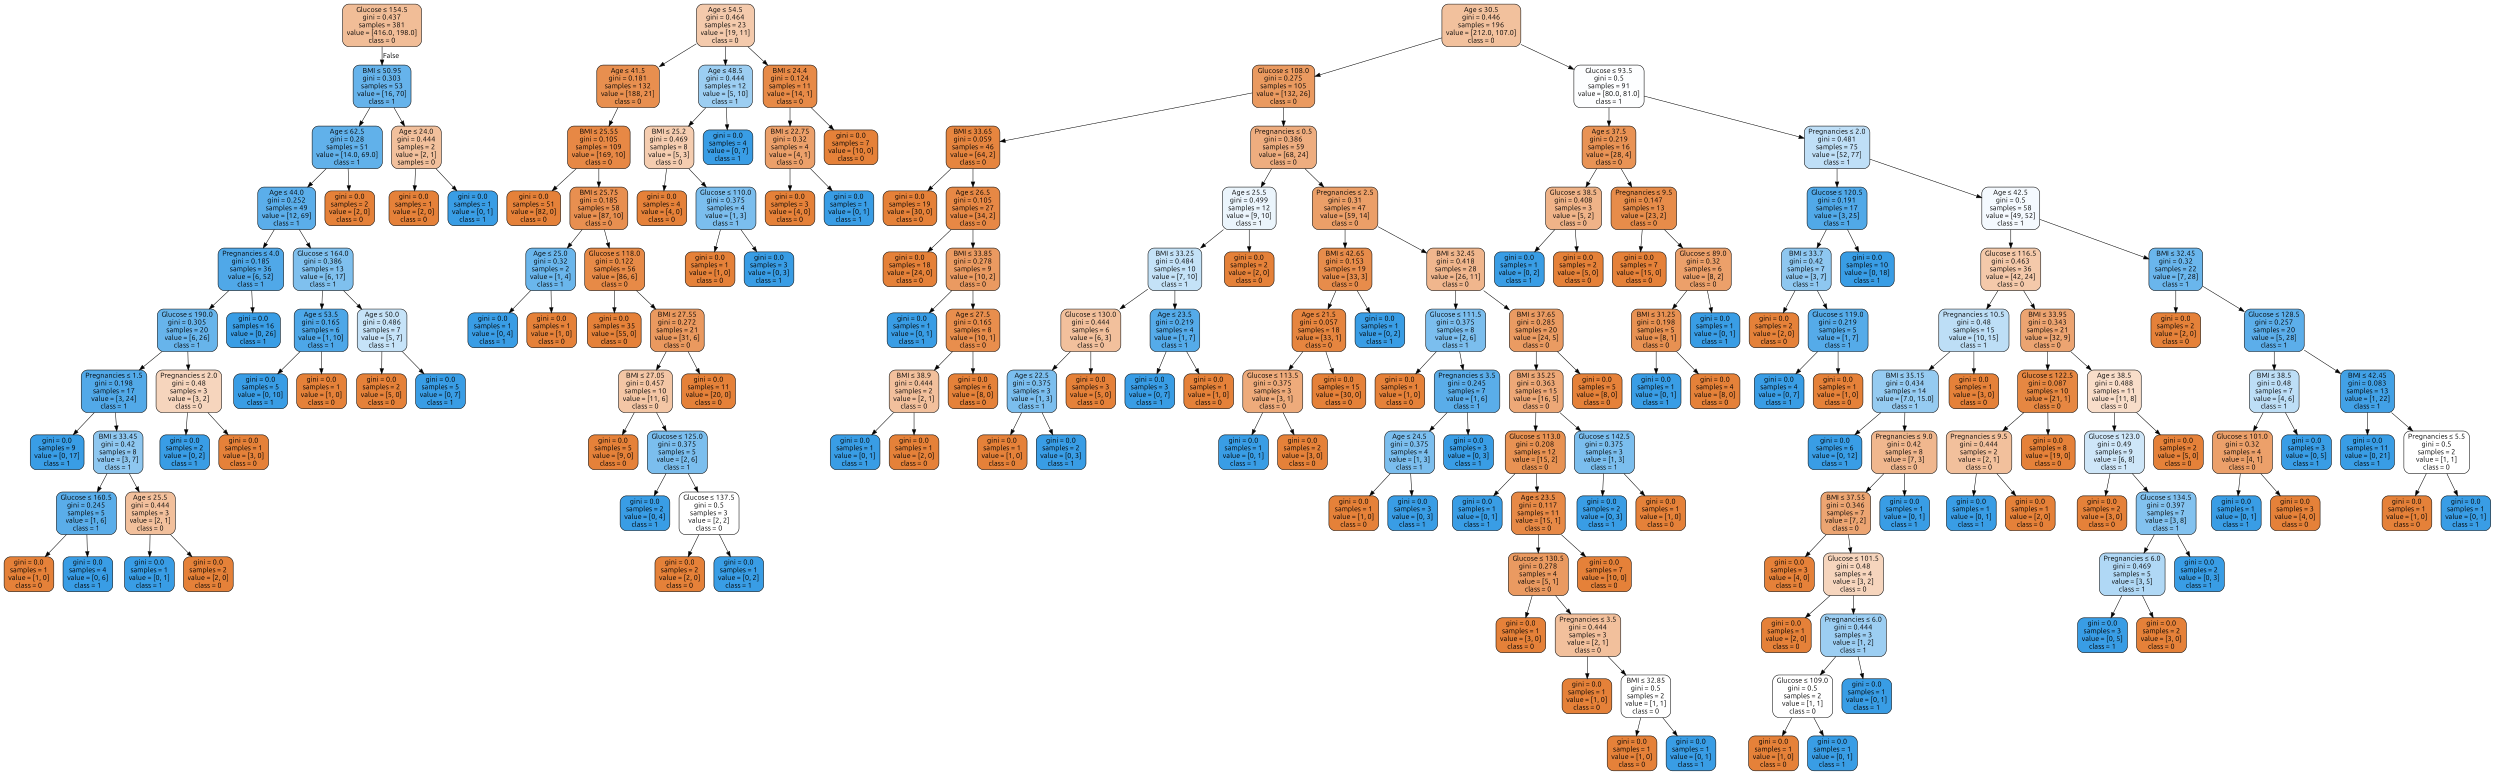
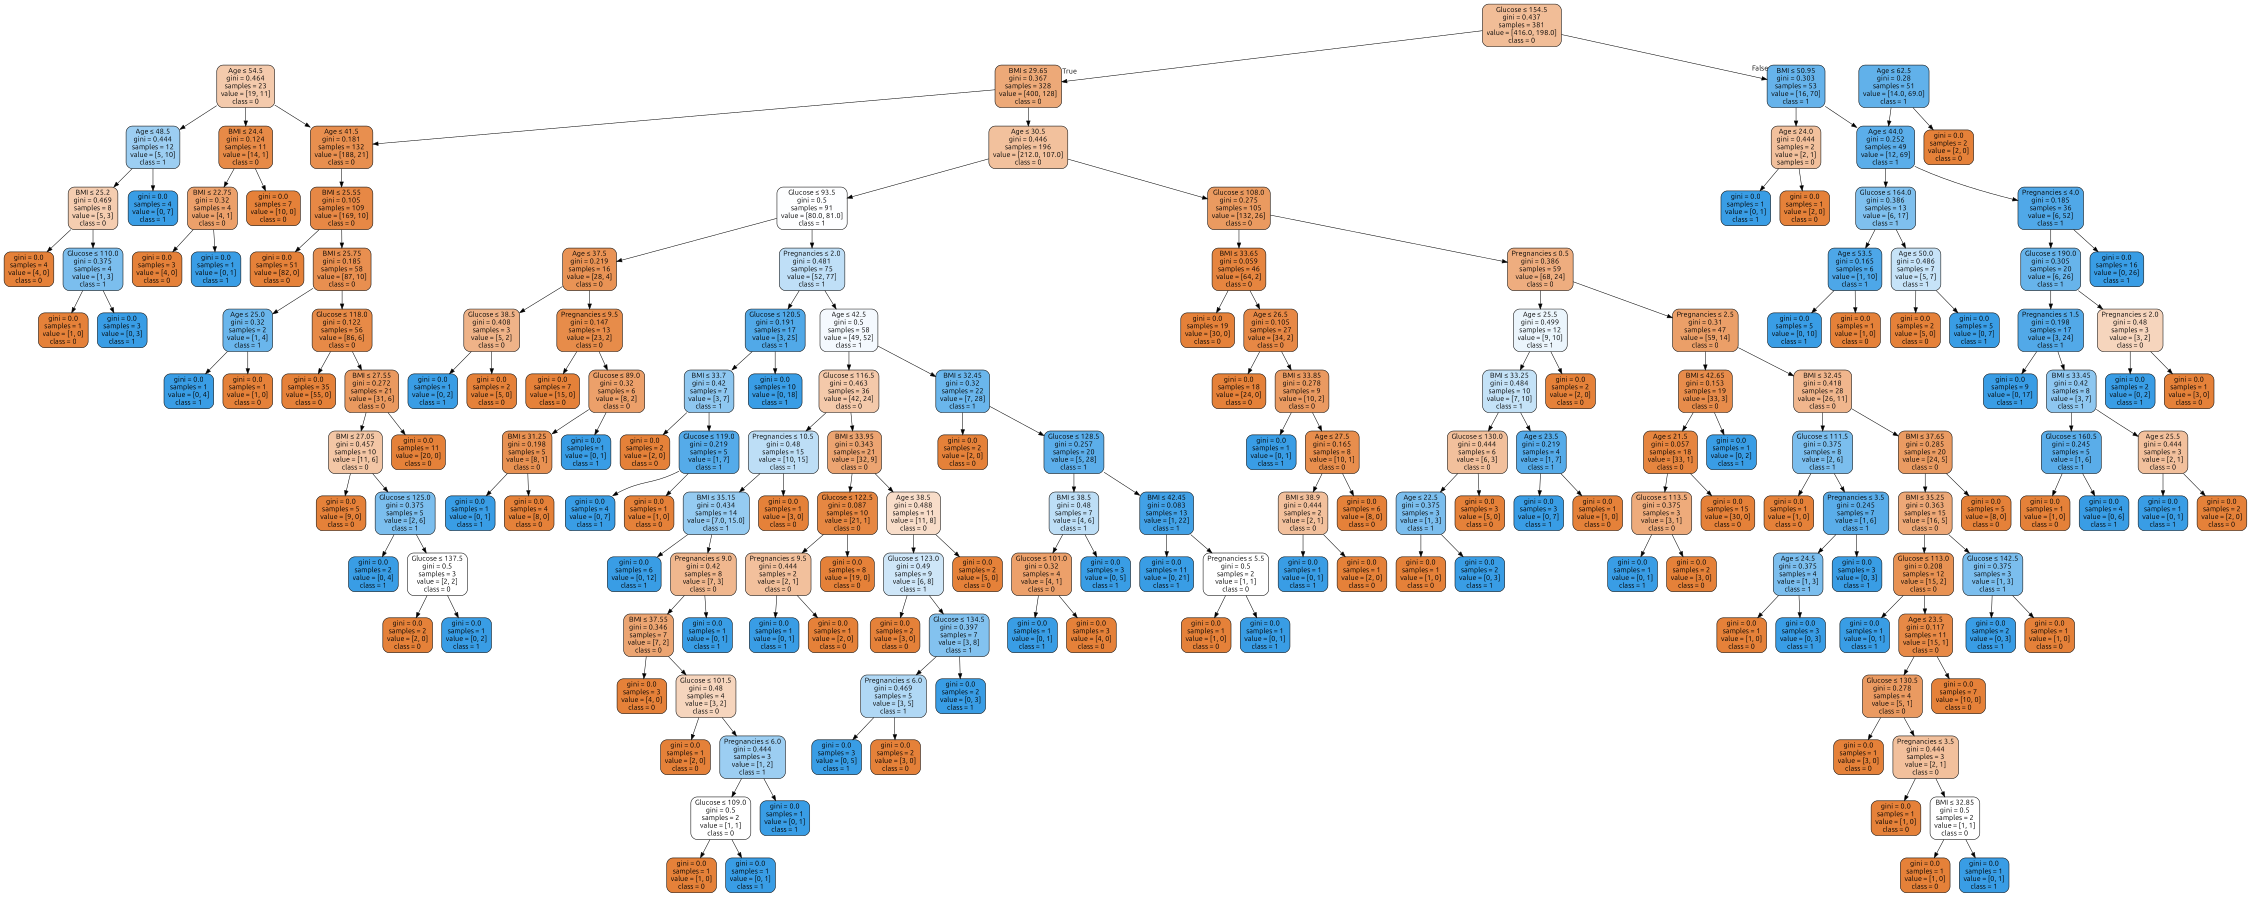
node "BMI ≤ 29.65": added
edge "BMI ≤ 50.95" -> "Age ≤ 62.5": now "BMI ≤ 50.95" -> "Age ≤ 44.0"
